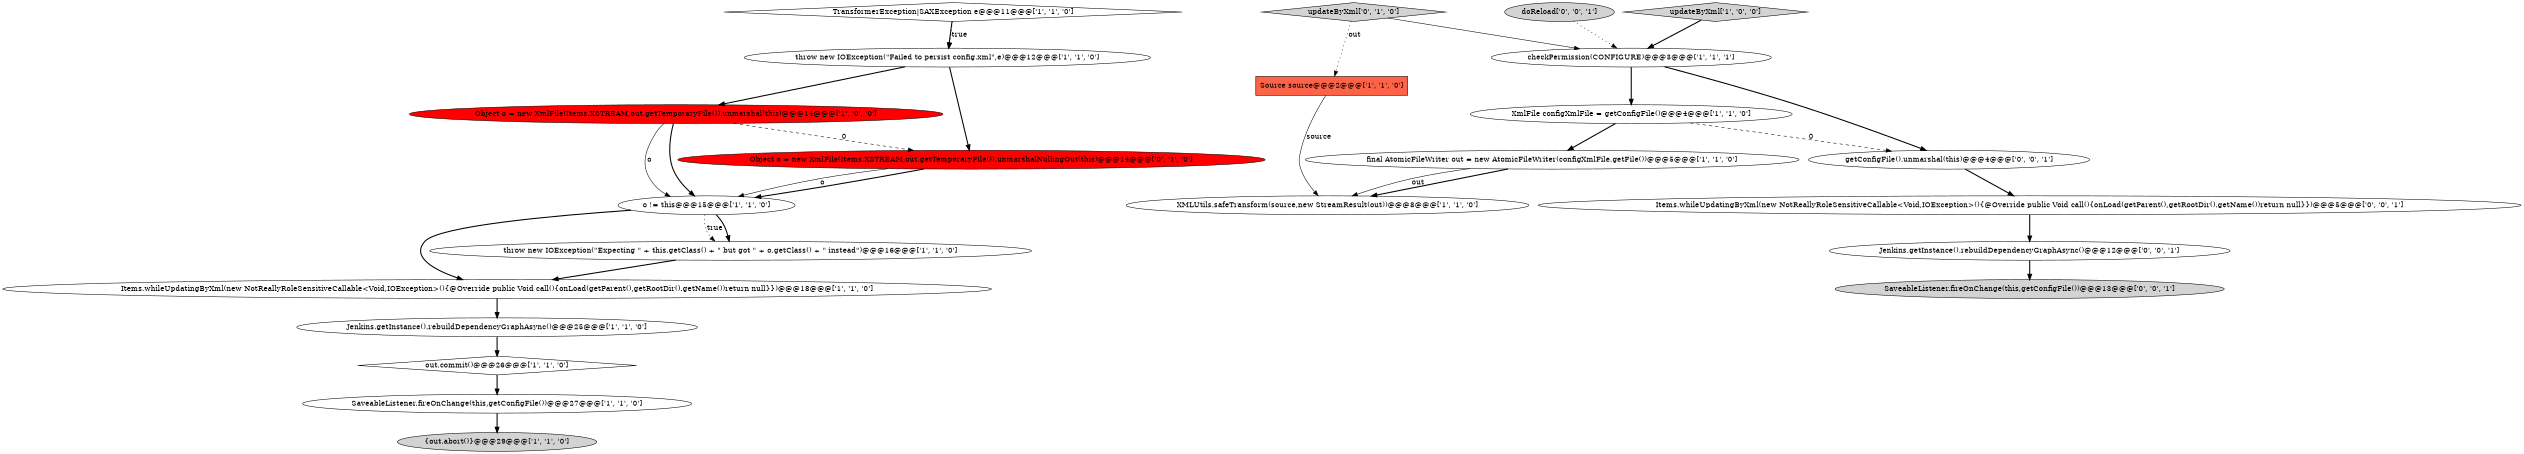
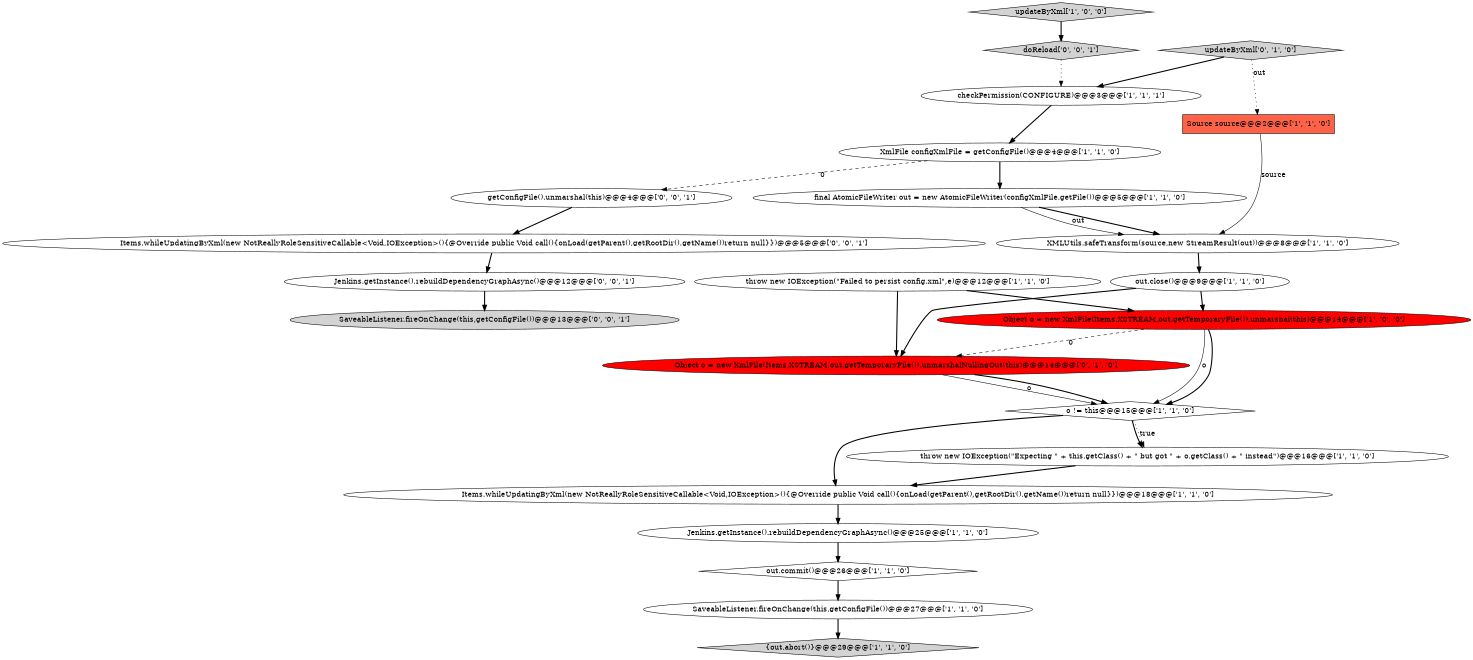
node "TransformerException|SAXException e@@@11@@@['1', '1', '0']": removed
node "doReload['0', '0', '1']": shape ellipse -> diamond
edge "updateByXml['0', '1', '0']" -> "checkPermission(CONFIGURE)@@@3@@@['1', '1', '1']": style solid -> bold
edge "updateByXml['1', '0', '0']" -> "checkPermission(CONFIGURE)@@@3@@@['1', '1', '1']": now "updateByXml['1', '0', '0']" -> "doReload['0', '0', '1']"
edge "checkPermission(CONFIGURE)@@@3@@@['1', '1', '1']" -> "getConfigFile().unmarshal(this)@@@4@@@['0', '0', '1']": removed
node "o != this@@@15@@@['1', '1', '0']": shape ellipse -> diamond
node "out.close()@@@9@@@['1', '1', '0']": added
node "{out.abort()}@@@29@@@['1', '1', '0']": shape ellipse -> diamond
